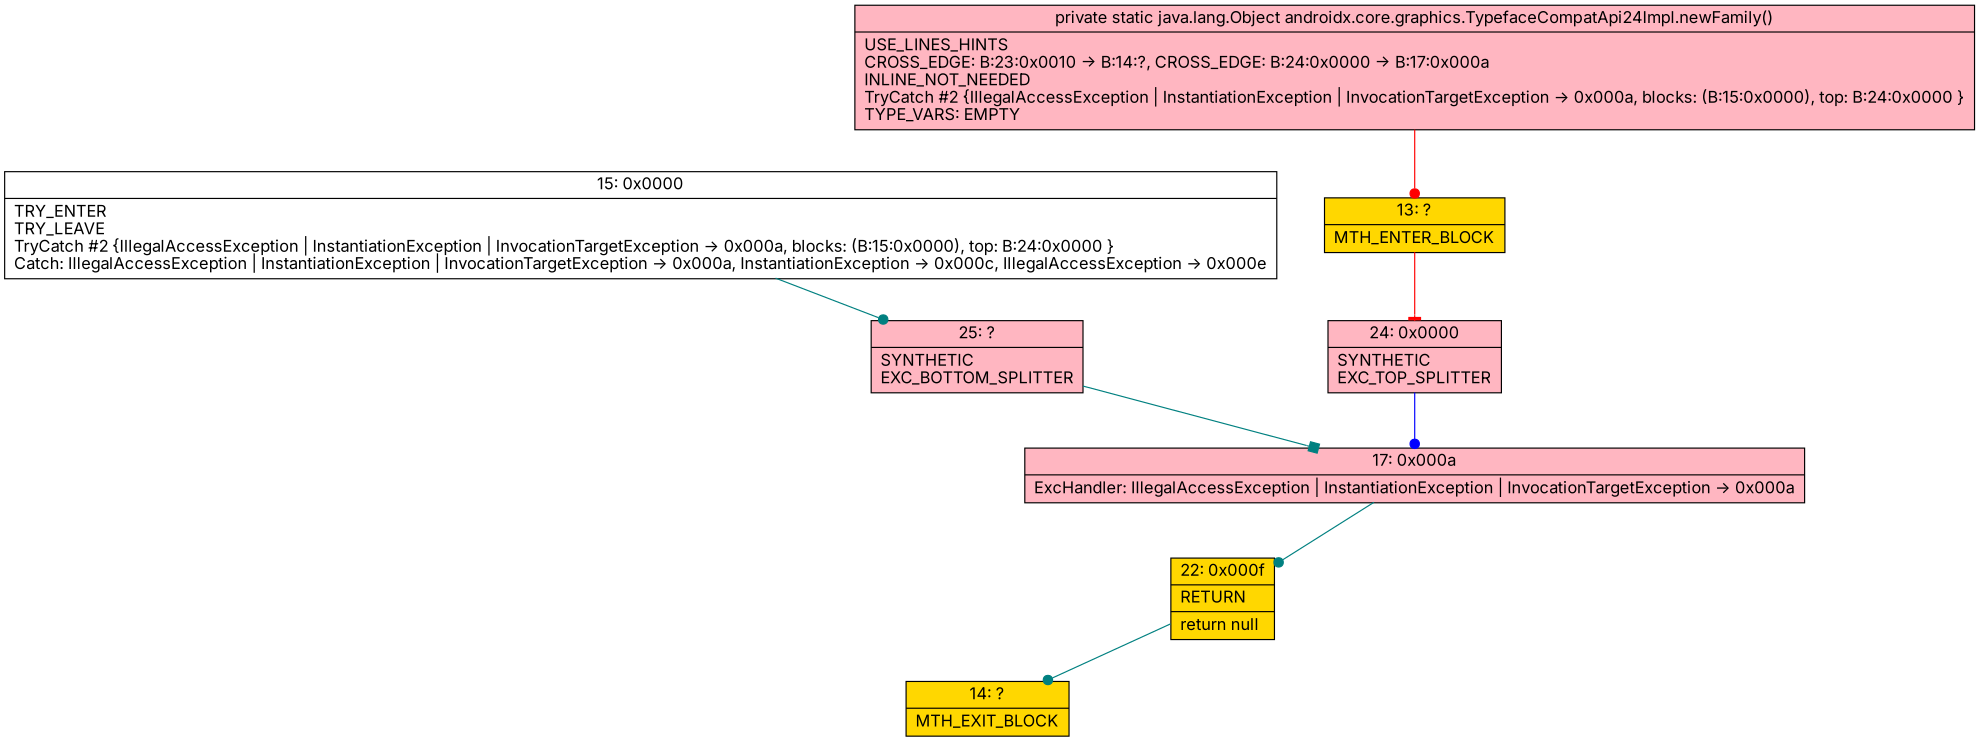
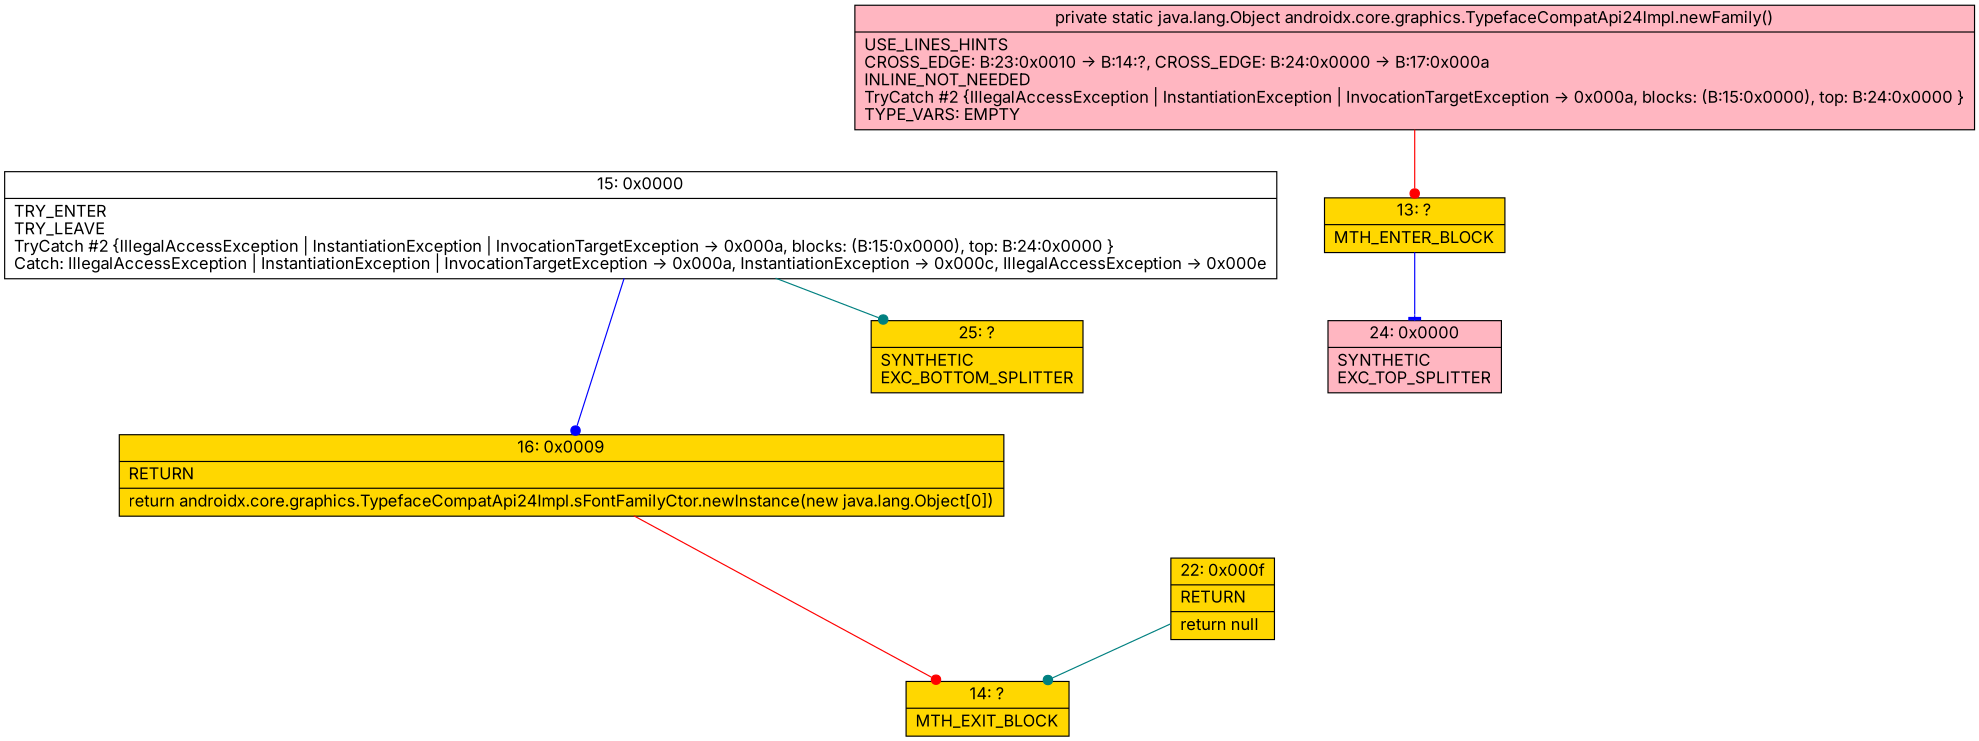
edge "13: ?" -> "24: 0x0000": color red -> blue
node "25: ?": fillcolor lightpink -> gold
node "16: 0x0009": added
node "17: 0x000a": removed
